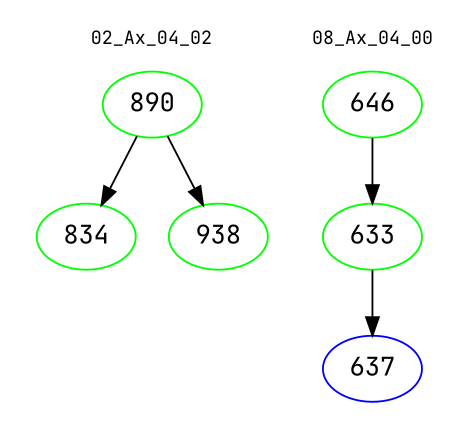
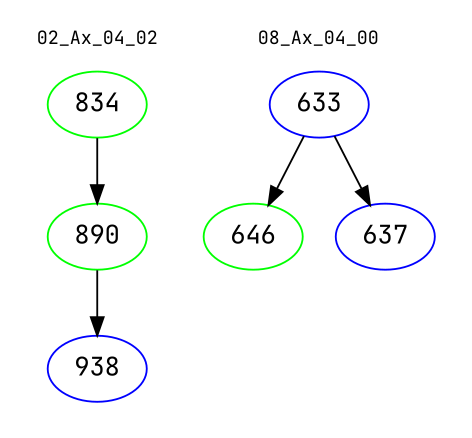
edge "890" -> "834": reversed
edge "646" -> "633": reversed
node "938": color green -> blue
node "633": color green -> blue
